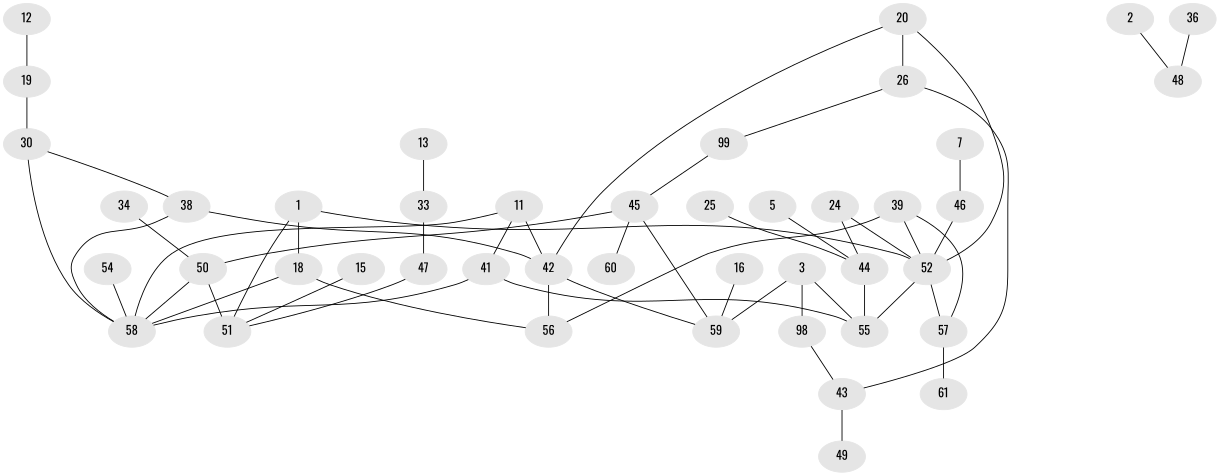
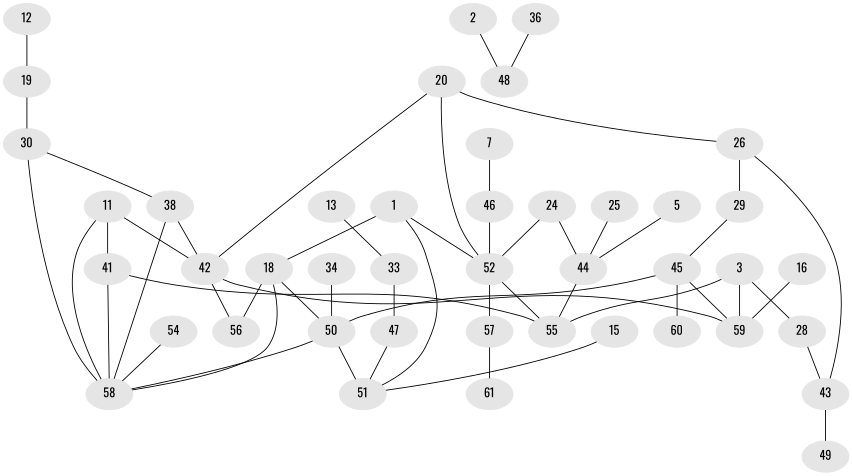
node "99": label "99" -> "29"
node "39": removed
edge "18" -- "50": added
node "98": label "98" -> "28"
